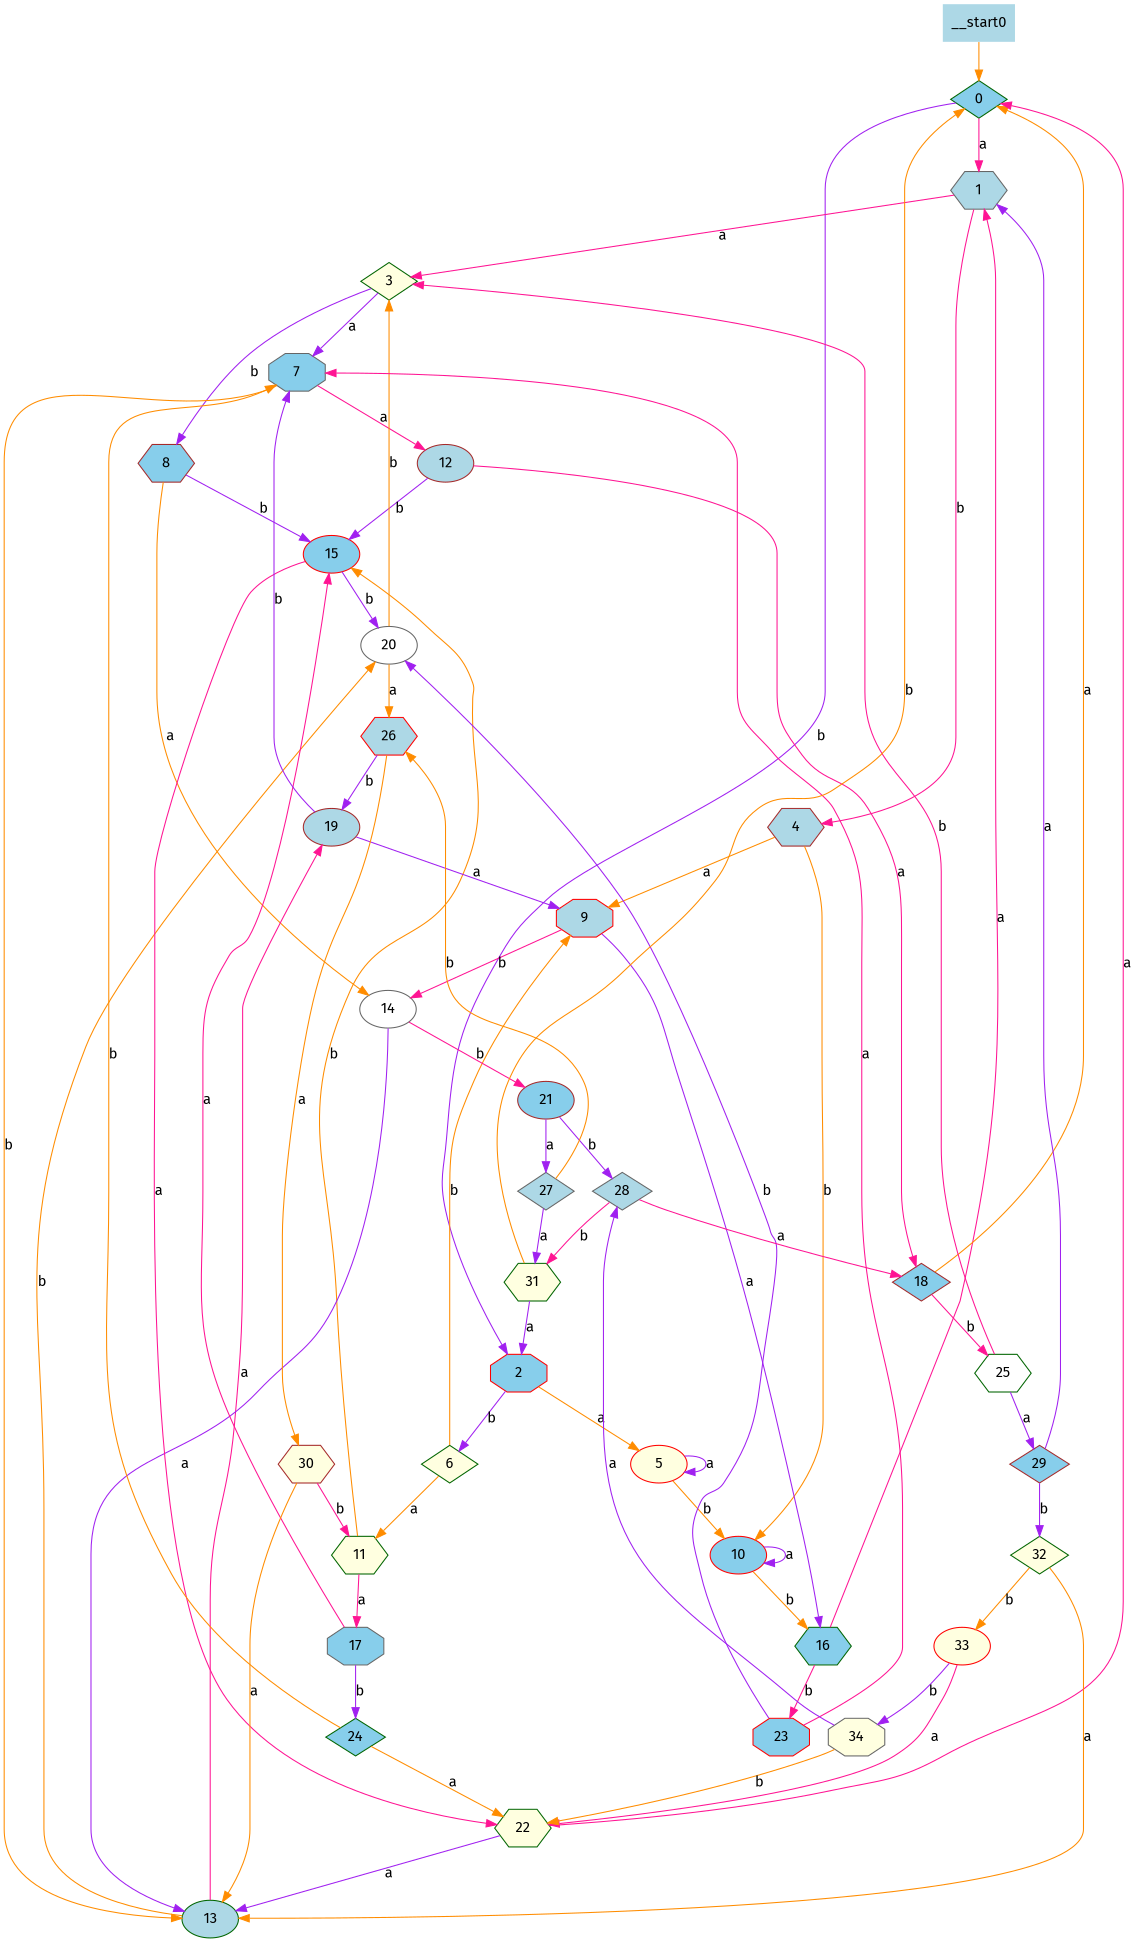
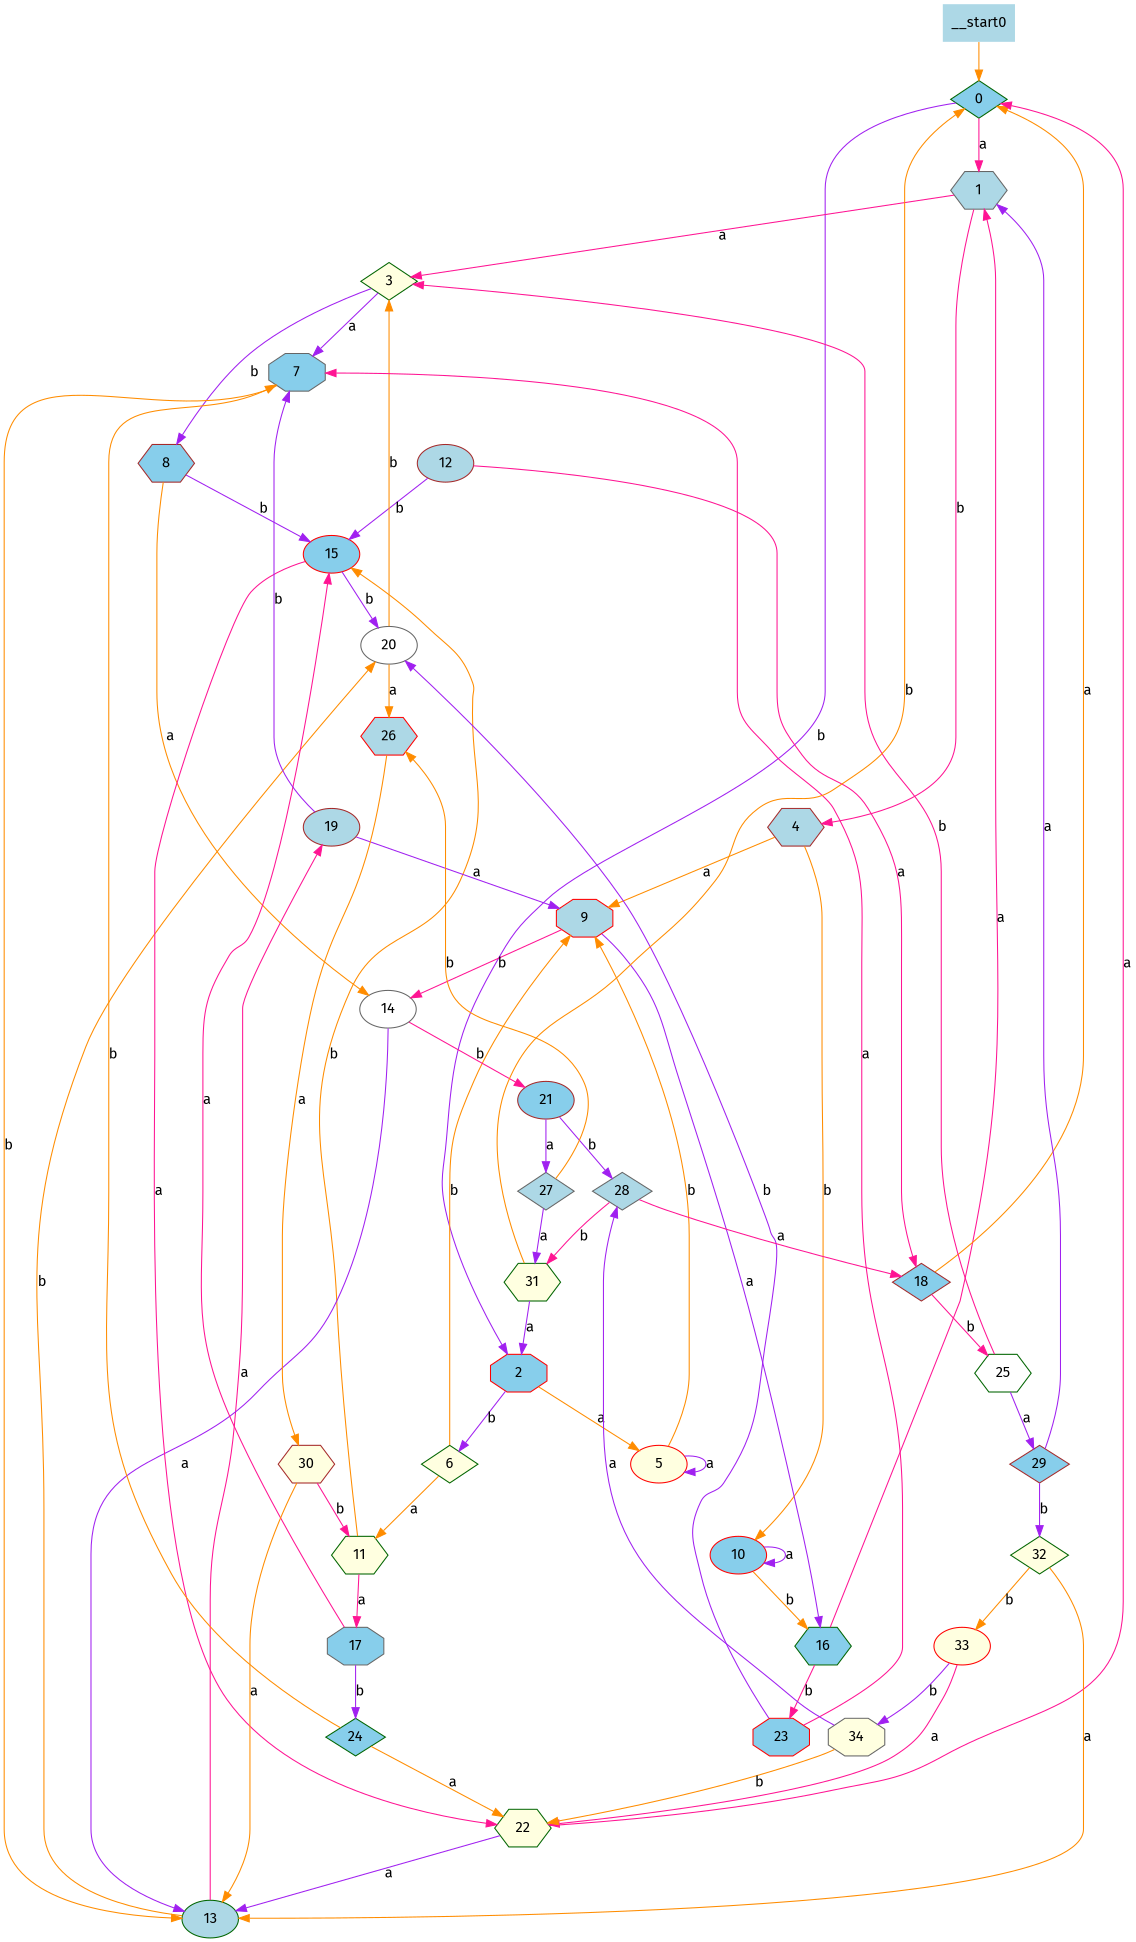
edge "7" -> "12": removed, label "a"
edge "26" -> "19": removed, label "b"
edge "5" -> "10": now "5" -> "9"
